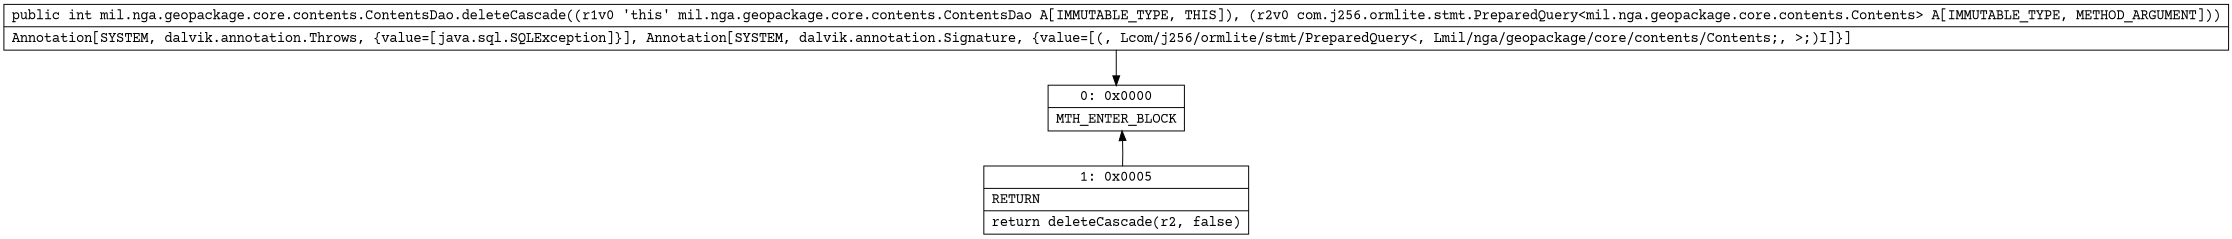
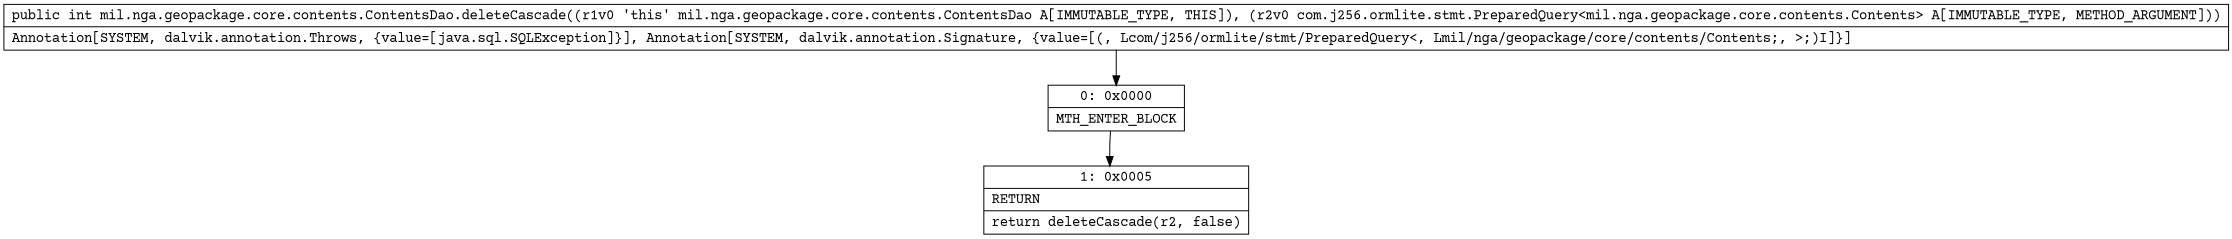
edge "1: 0x0005" -> "0: 0x0000": reversed
